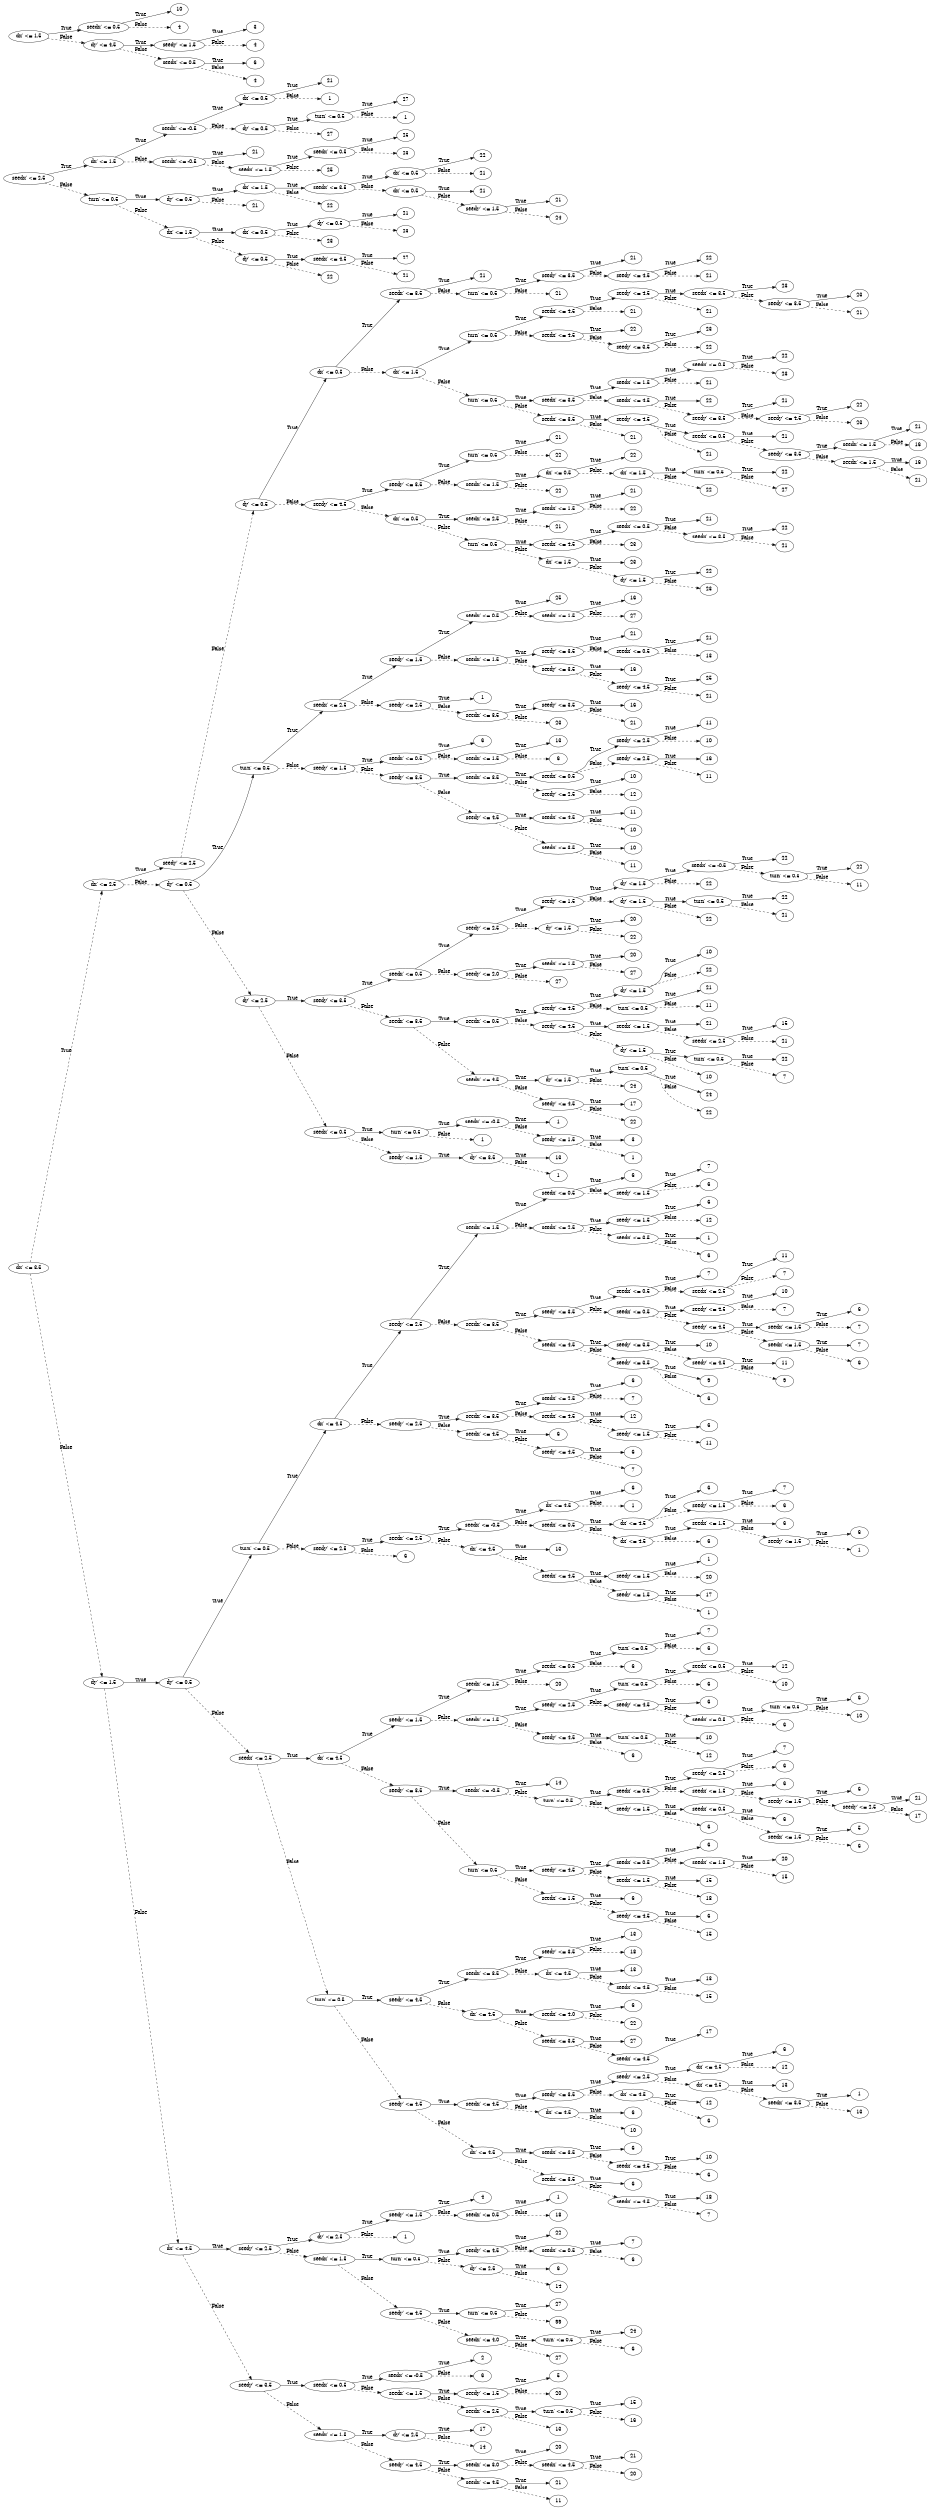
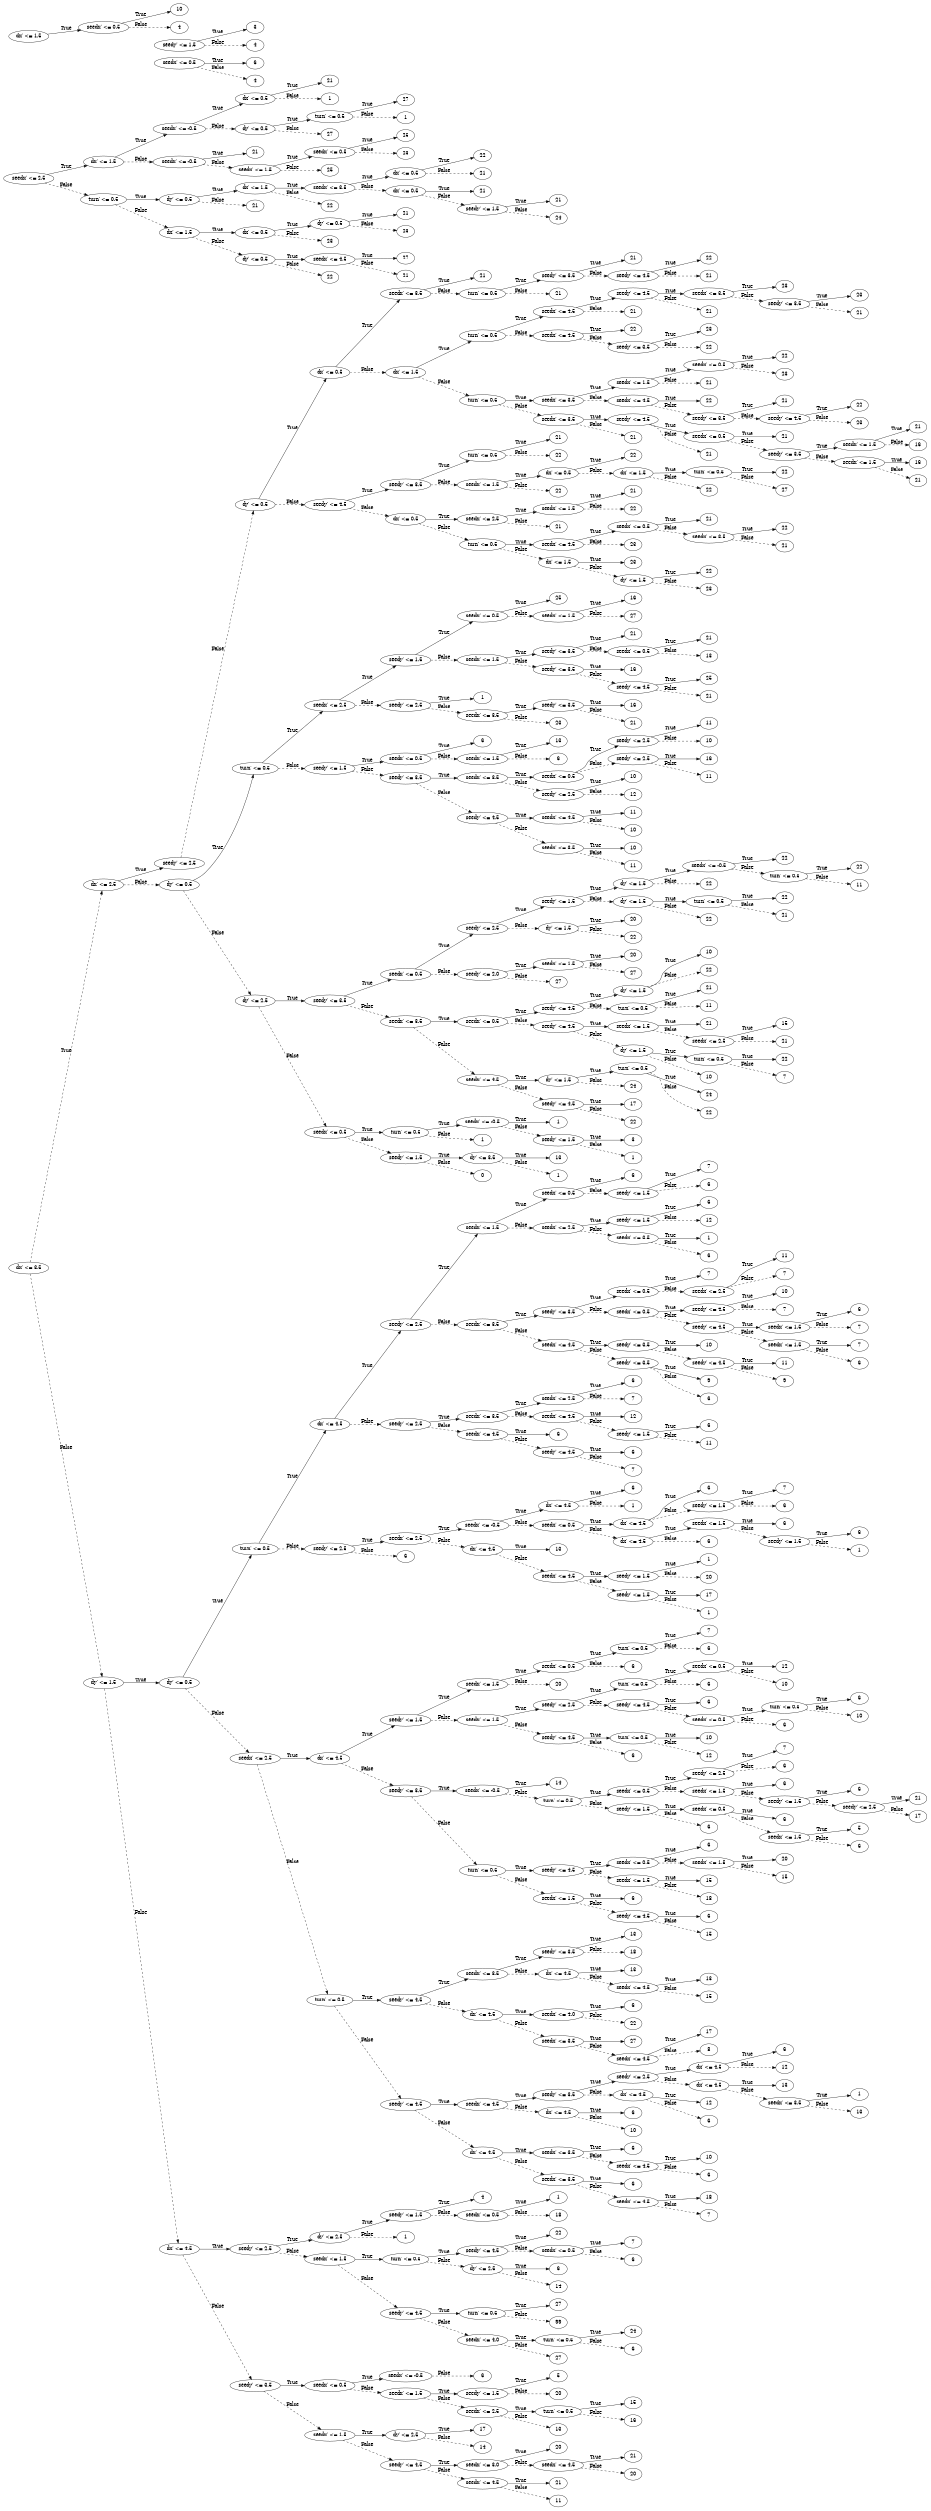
node "dy' <= 4.5": removed
node "0": added
node "8": added
node "2": removed
